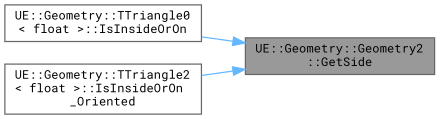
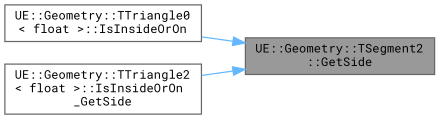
node "UE::Geometry::Geometry2 ::GetSide": label "UE::Geometry::Geometry2 ::GetSide" -> "UE::Geometry::TSegment2 ::GetSide"
node "UE::Geometry::TTriangle2 < float >::IsInsideOrOn _Oriented": label "UE::Geometry::TTriangle2 < float >::IsInsideOrOn _Oriented" -> "UE::Geometry::TTriangle2 < float >::IsInsideOrOn _GetSide"
